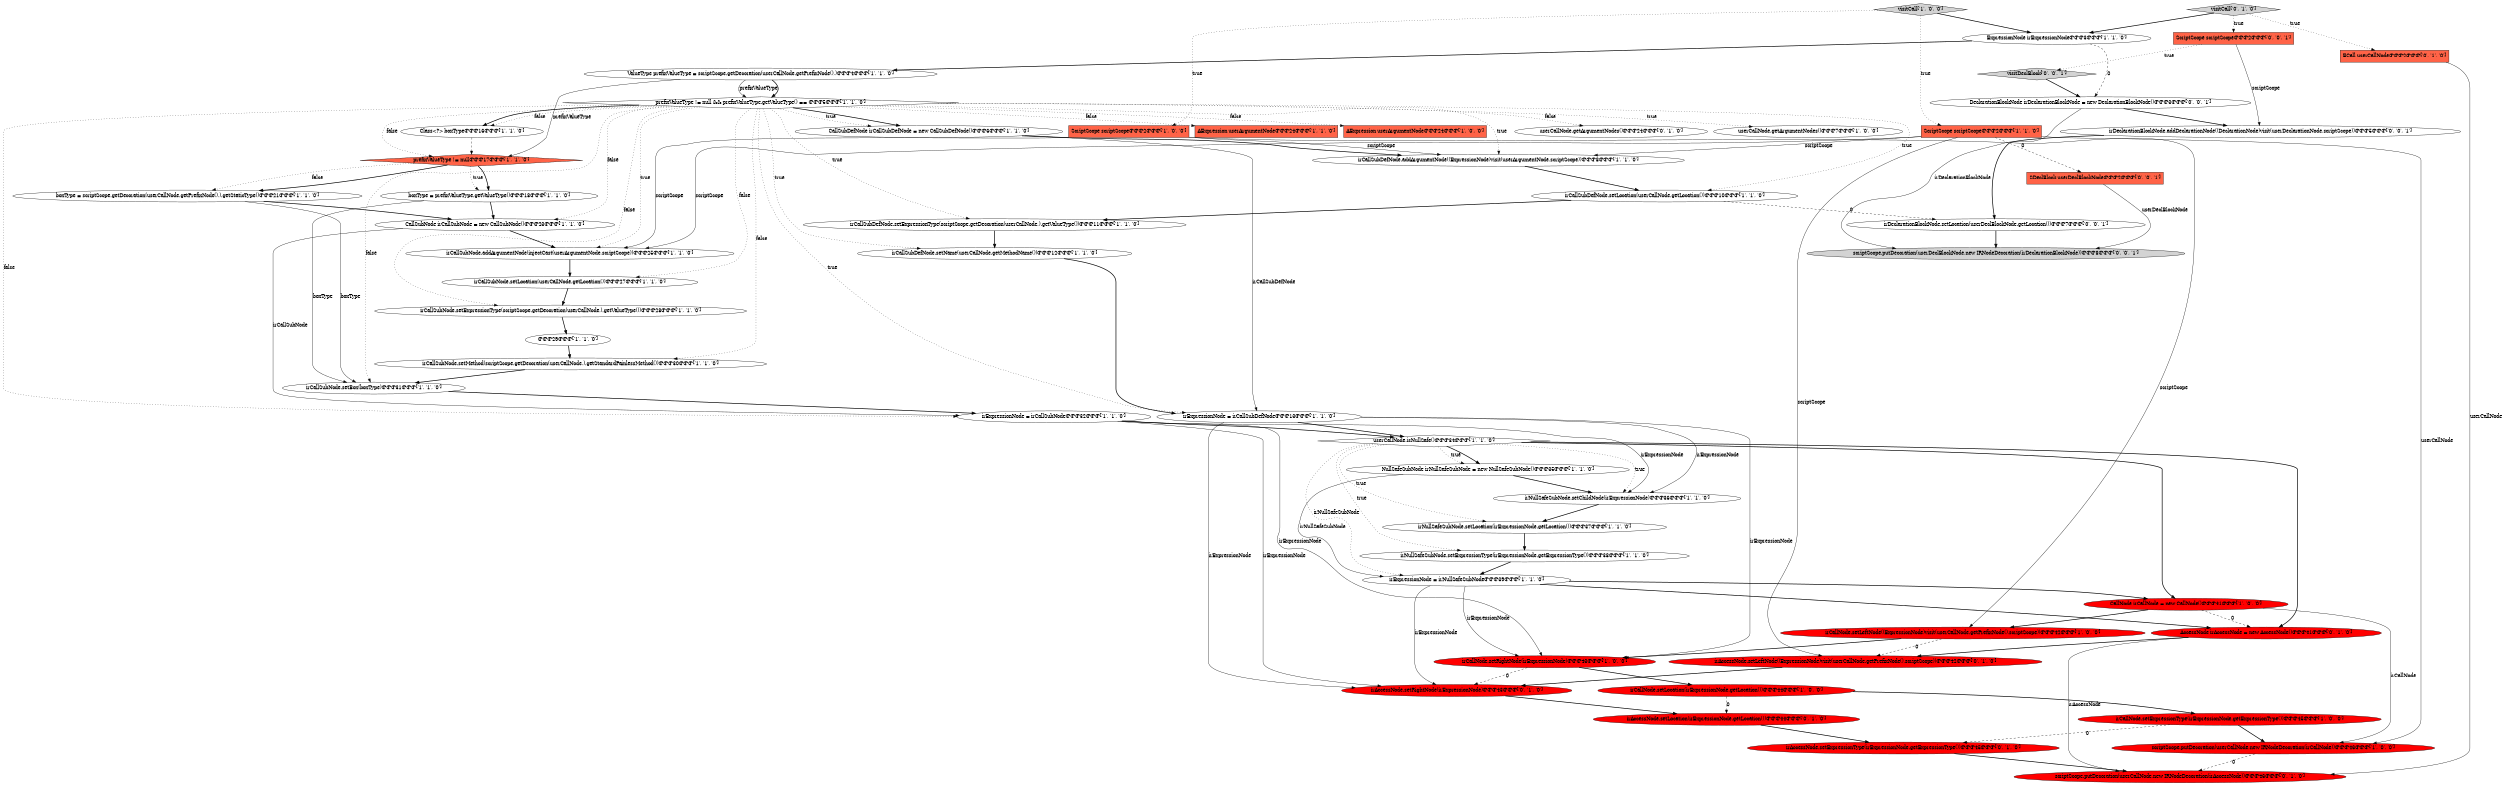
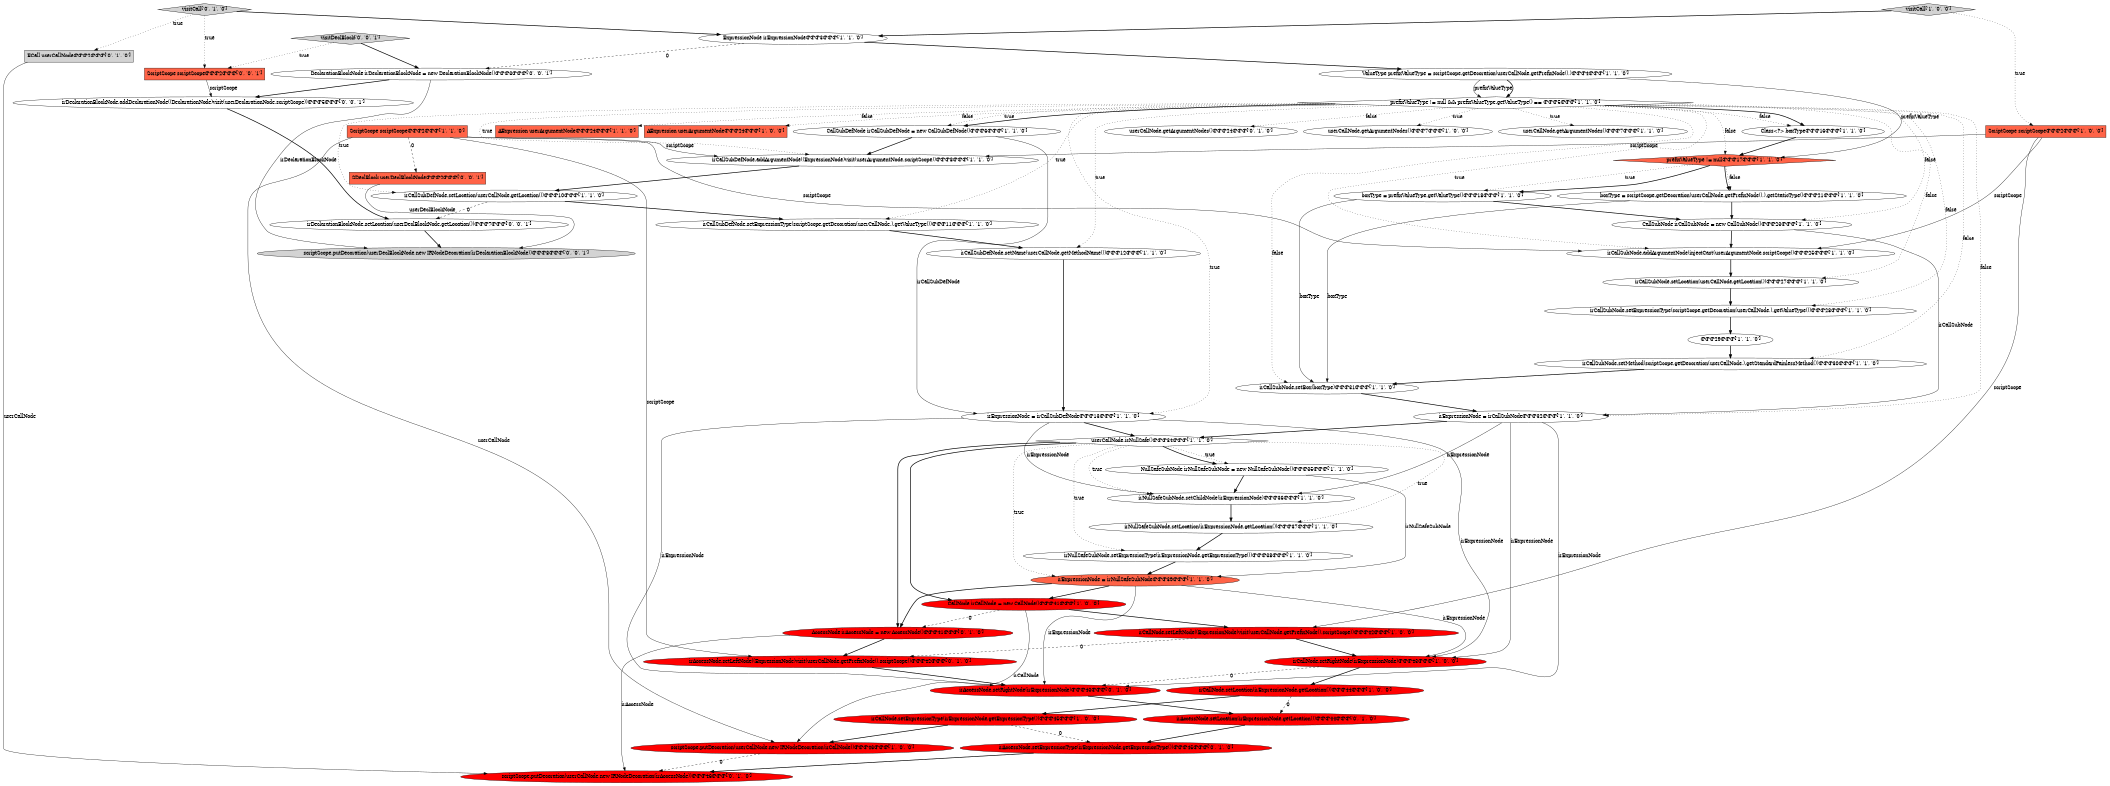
node "ECall userCallNode@@@2@@@['0', '1', '0']": fillcolor tomato -> lightgray
edge "ScriptScope scriptScope@@@2@@@['0', '0', '1']" -> "visitDeclBlock['0', '0', '1']": reversed
edge "visitCall['1', '0', '0']" -> "ScriptScope scriptScope@@@2@@@['1', '1', '0']": removed, label "true"
node "userCallNode.getArgumentNodes()@@@7@@@['1', '1', '0']": added
edge "Class<?> boxType@@@16@@@['1', '1', '0']" -> "prefixValueType != null@@@17@@@['1', '1', '0']": style dashed -> bold
edge "userCallNode.isNullSafe()@@@34@@@['1', '1', '0']" -> "irExpressionNode = irNullSafeSubNode@@@39@@@['1', '1', '0']": label "irNullSafeSubNode" -> "true"
node "irExpressionNode = irNullSafeSubNode@@@39@@@['1', '1', '0']": fillcolor white -> tomato
